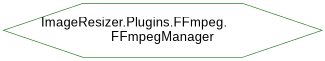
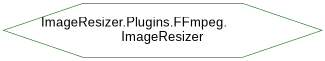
node "ImageResizer.Plugins.FFmpeg. FFmpegManager": label "ImageResizer.Plugins.FFmpeg. FFmpegManager" -> "ImageResizer.Plugins.FFmpeg. ImageResizer"
